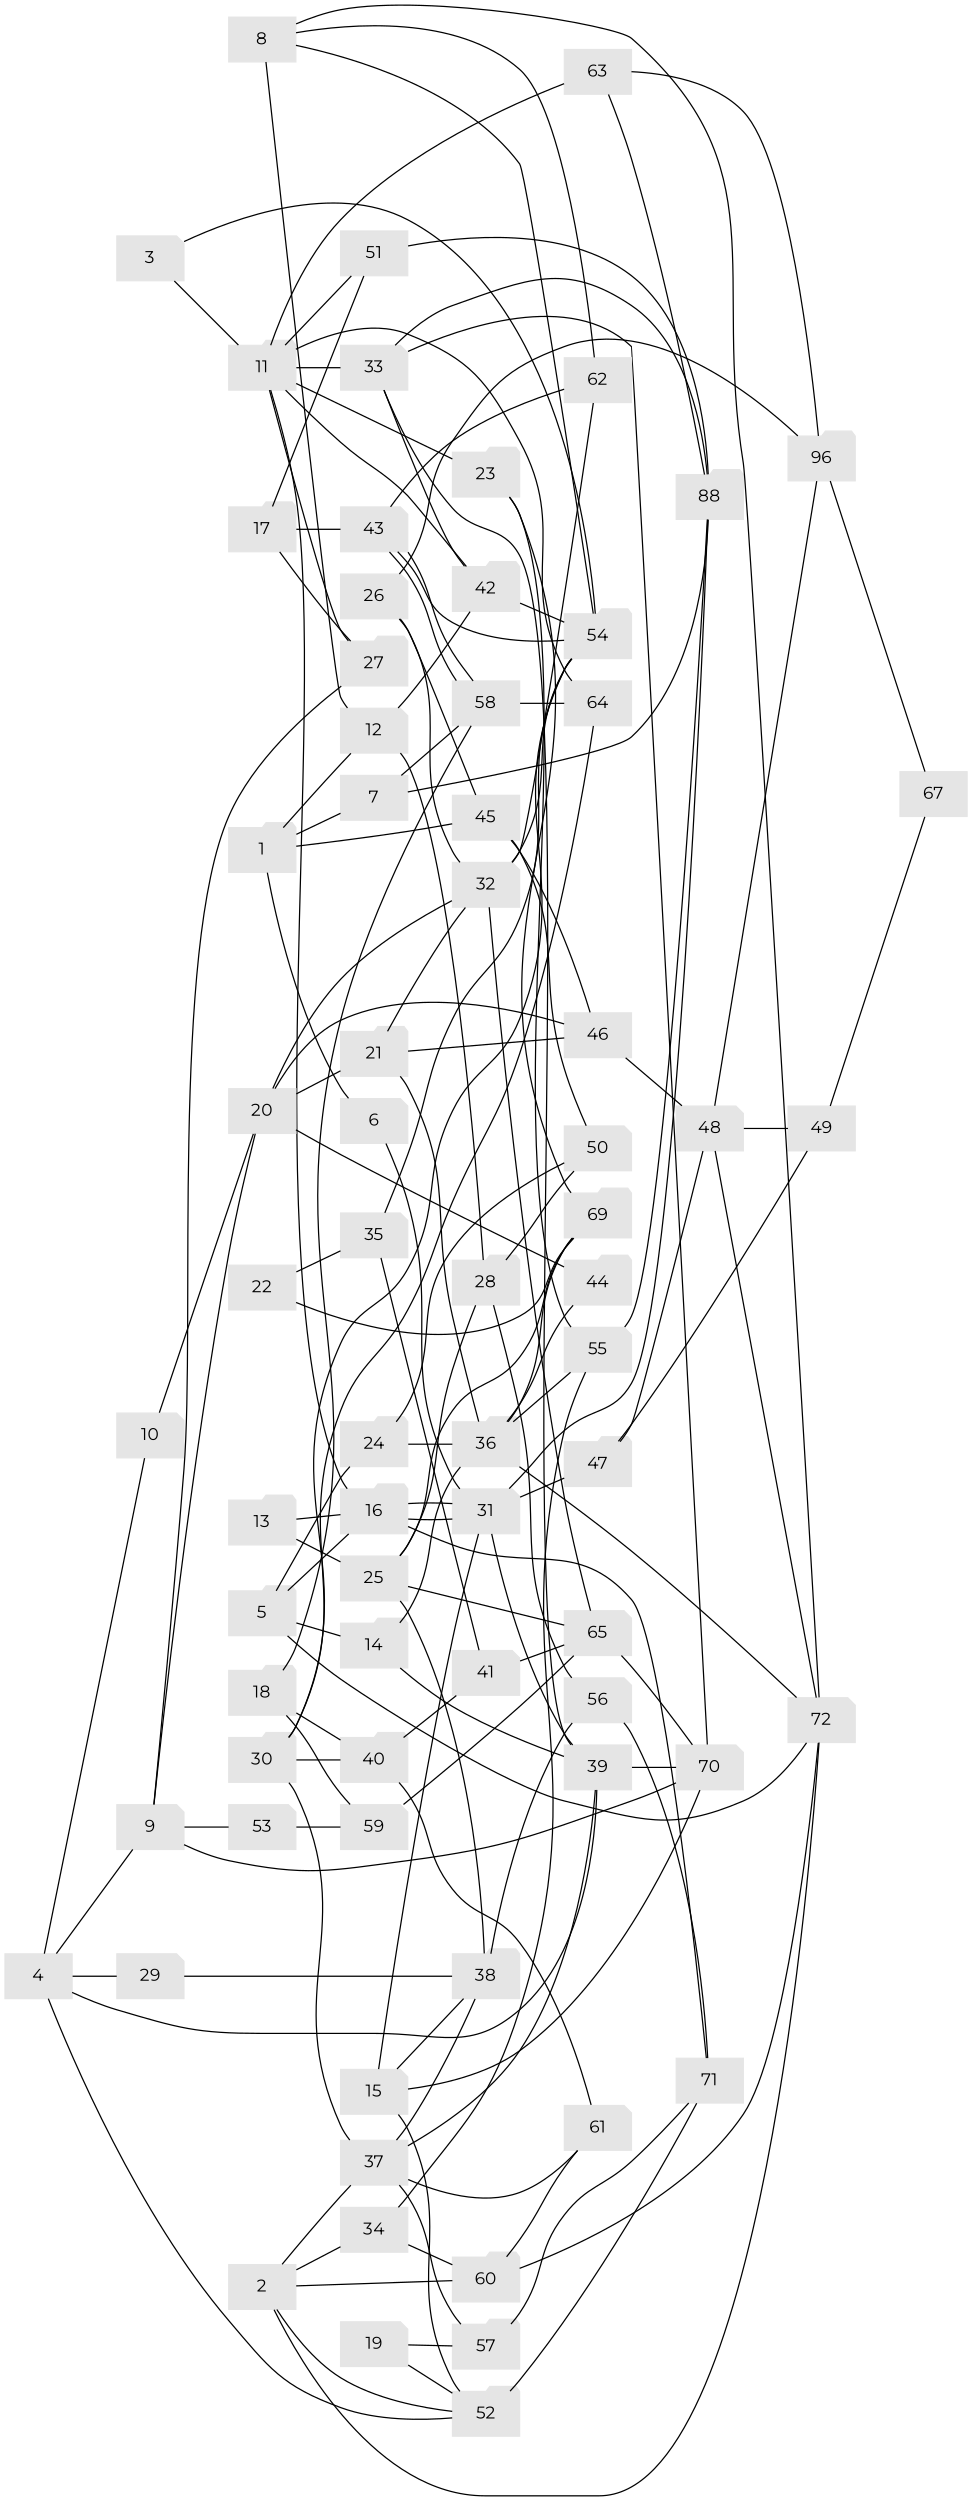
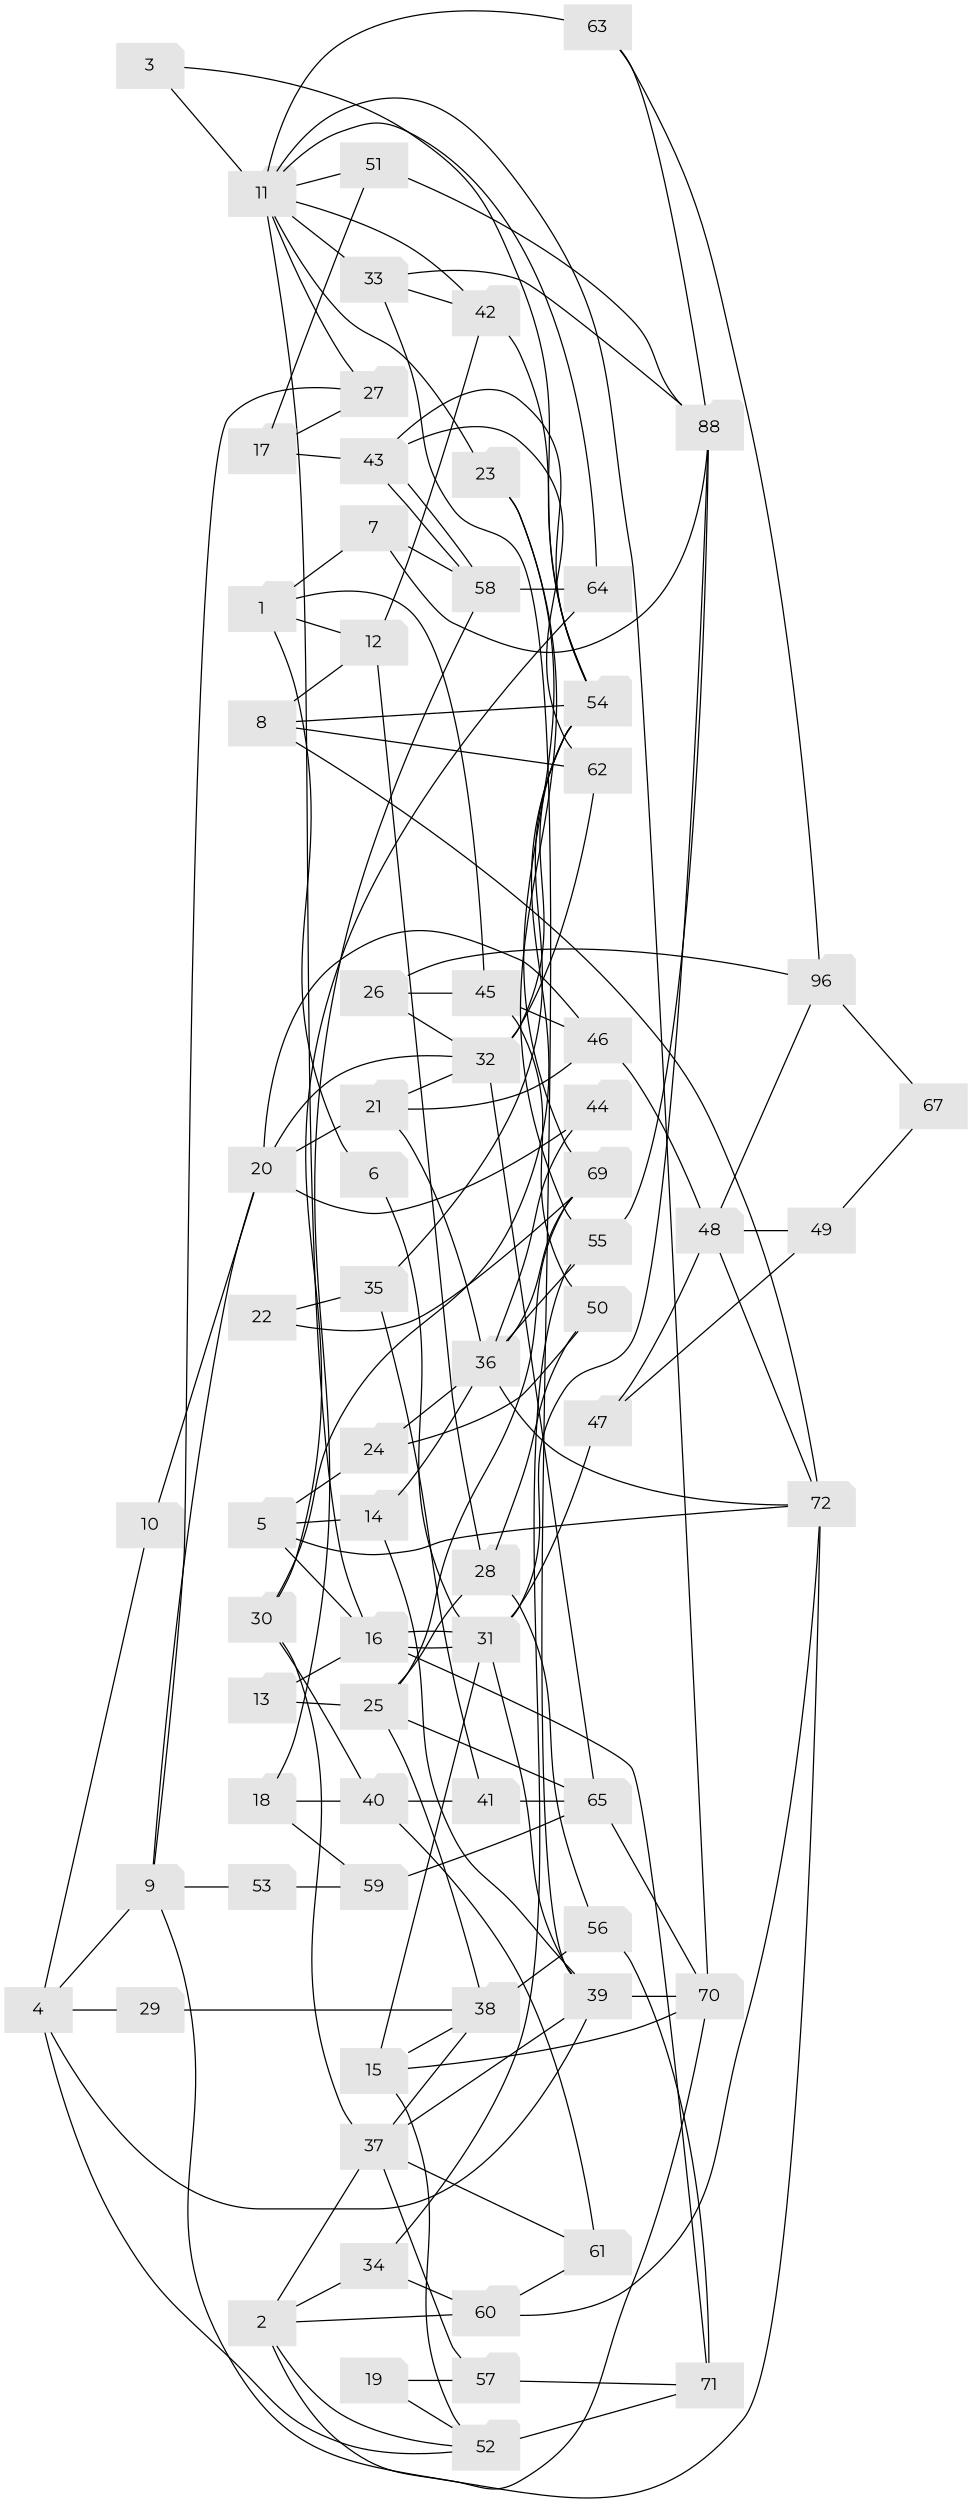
edge "33" -- "70": now "11" -- "70"
